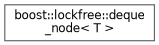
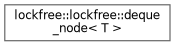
node "boost::lockfree::deque _node< T >": label "boost::lockfree::deque _node< T >" -> "lockfree::lockfree::deque _node< T >"
